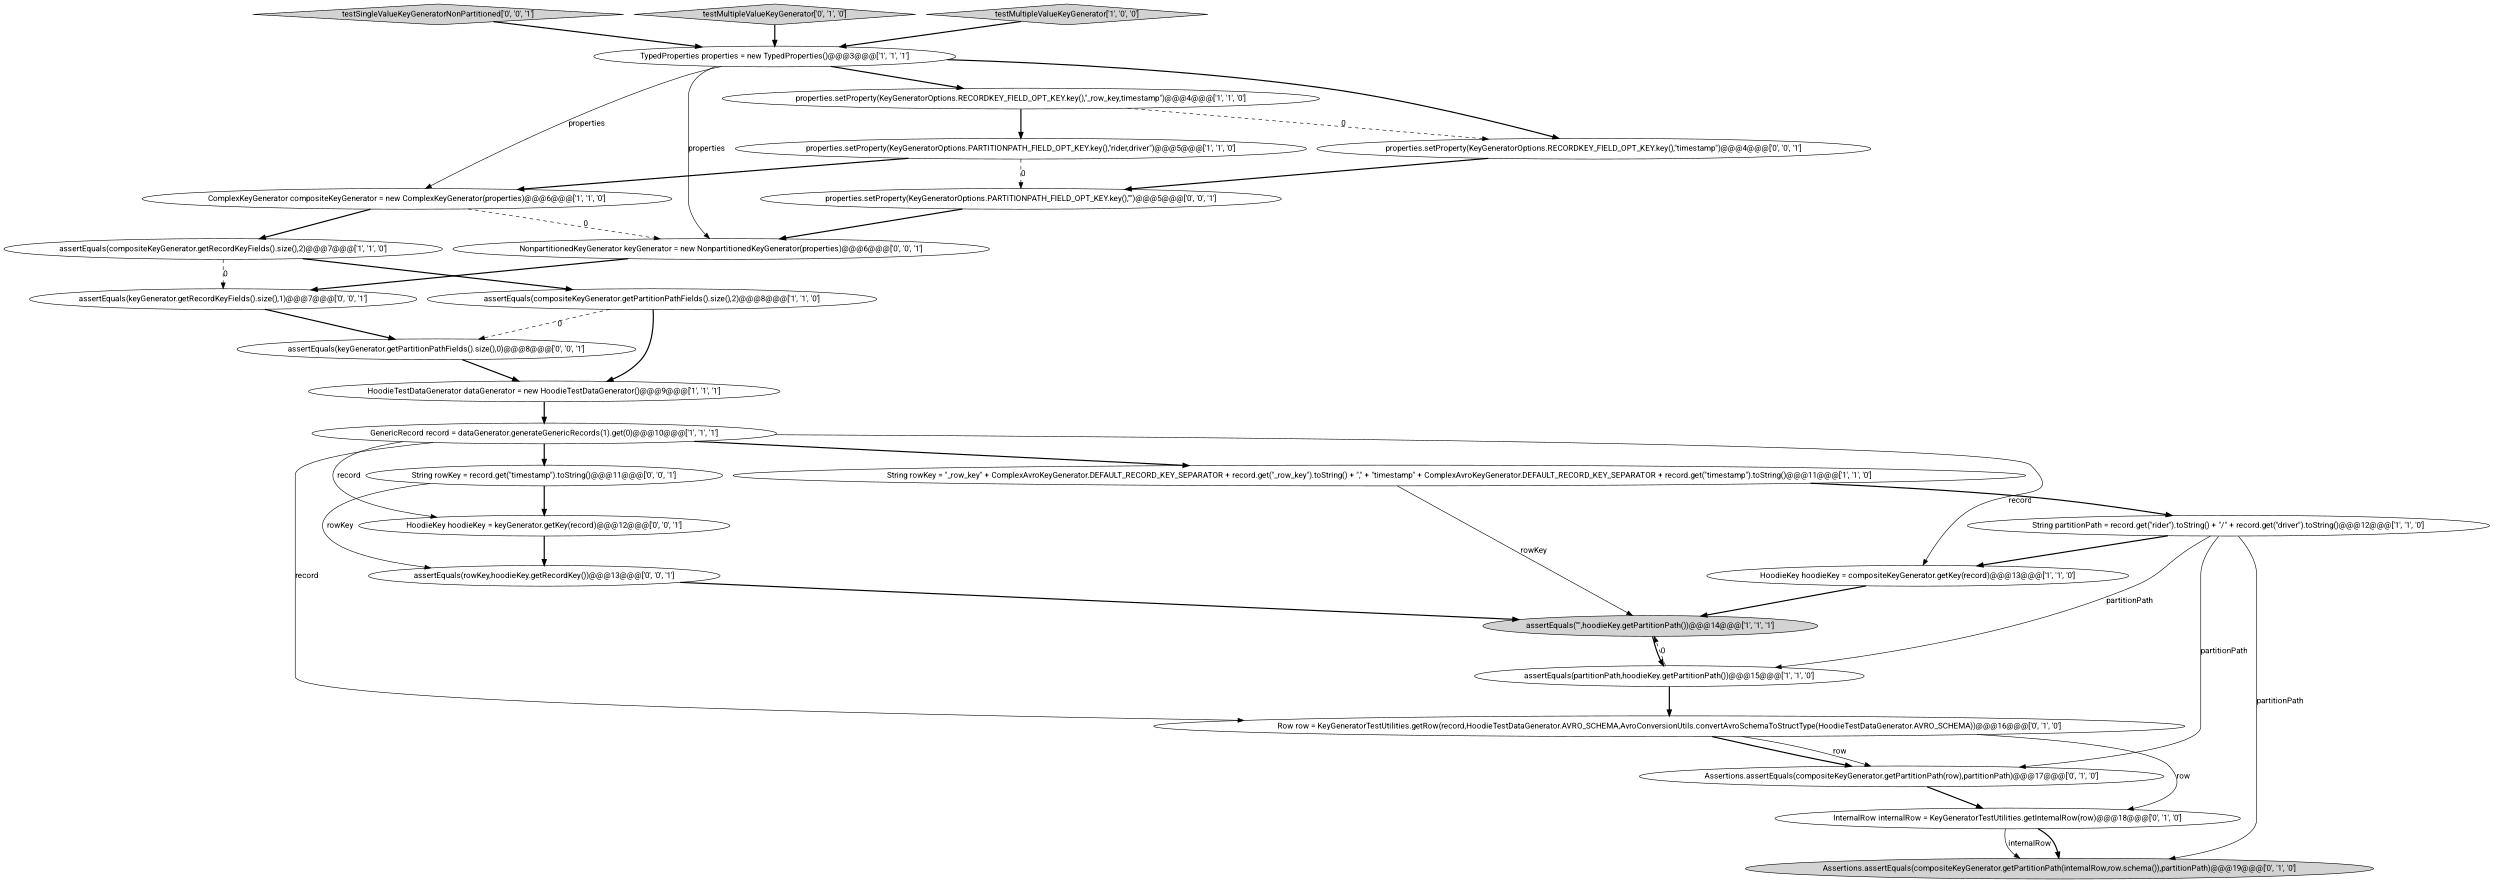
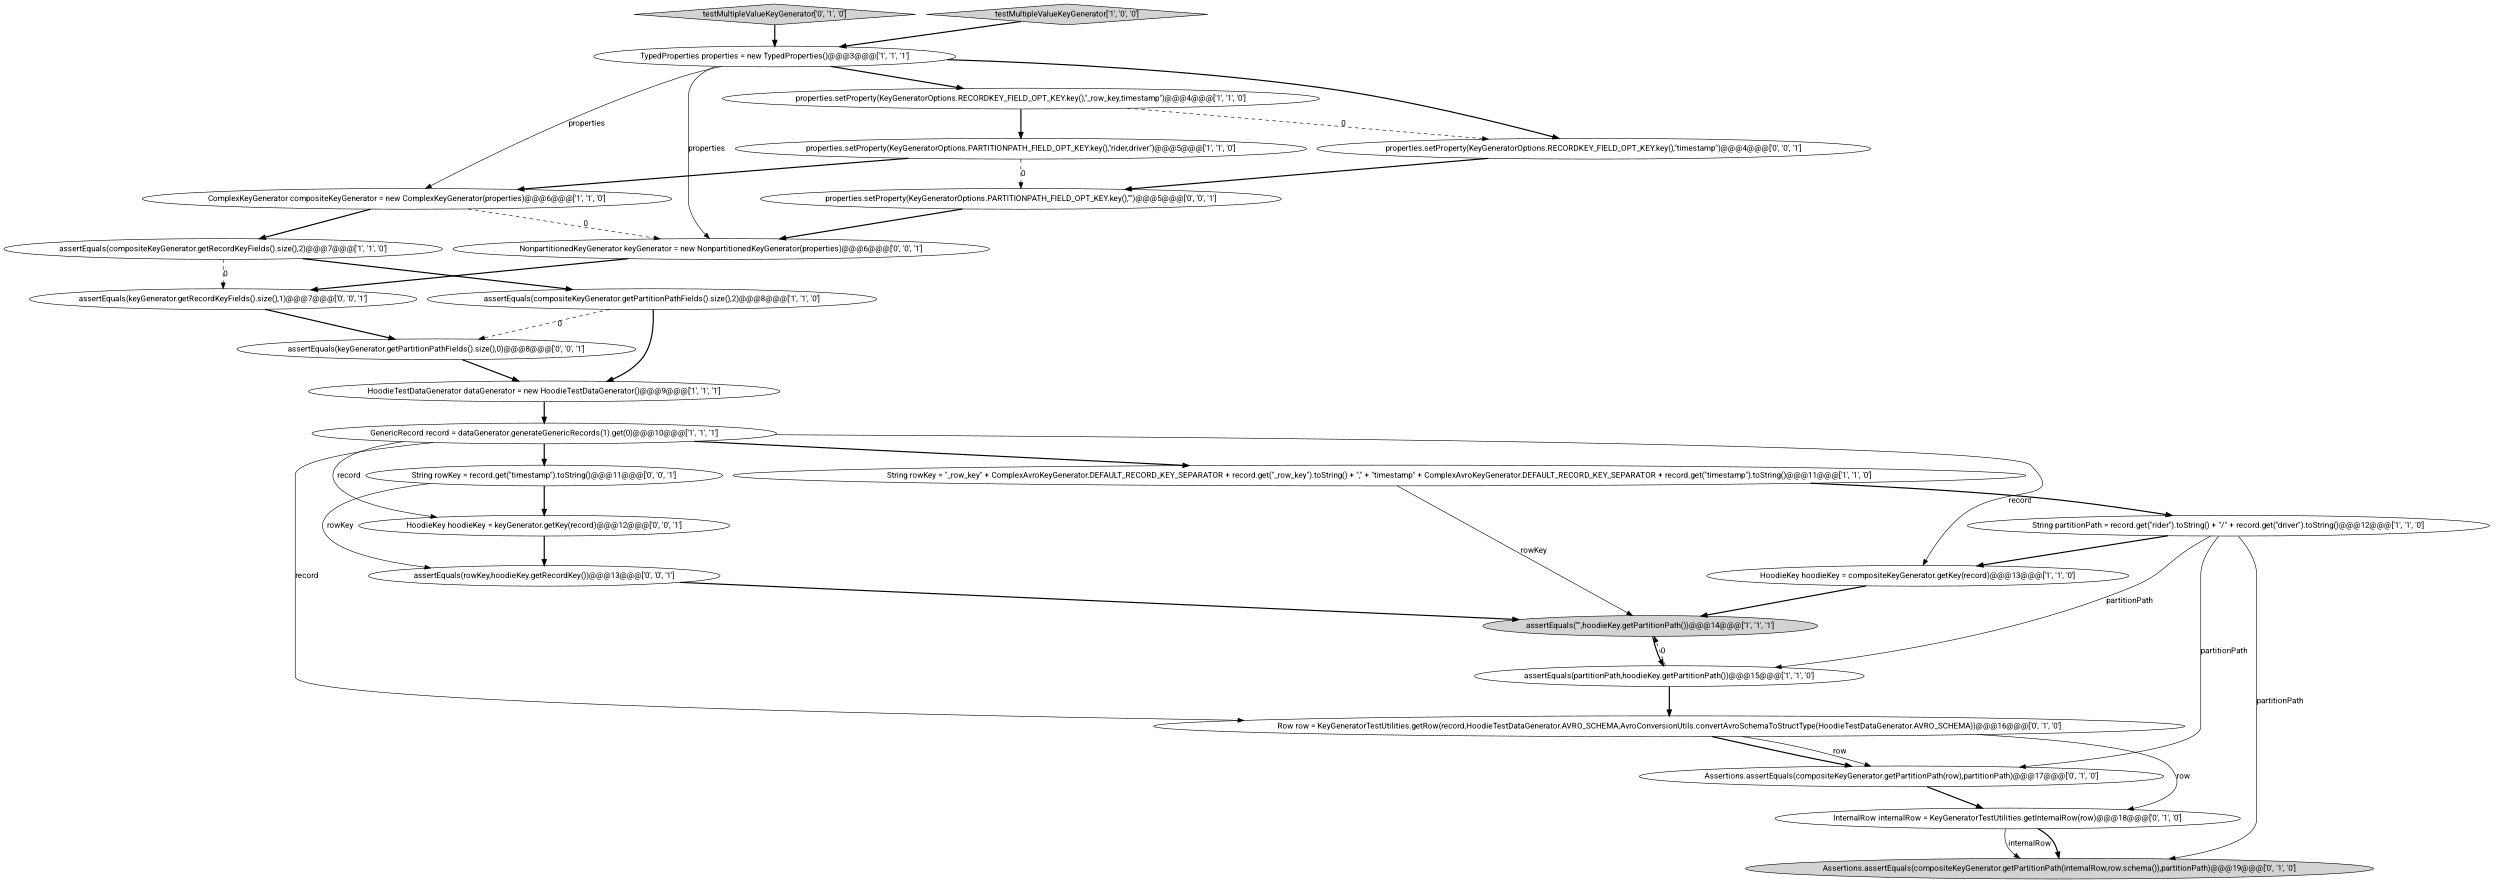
node "testSingleValueKeyGeneratorNonPartitioned['0', '0', '1']": removed
